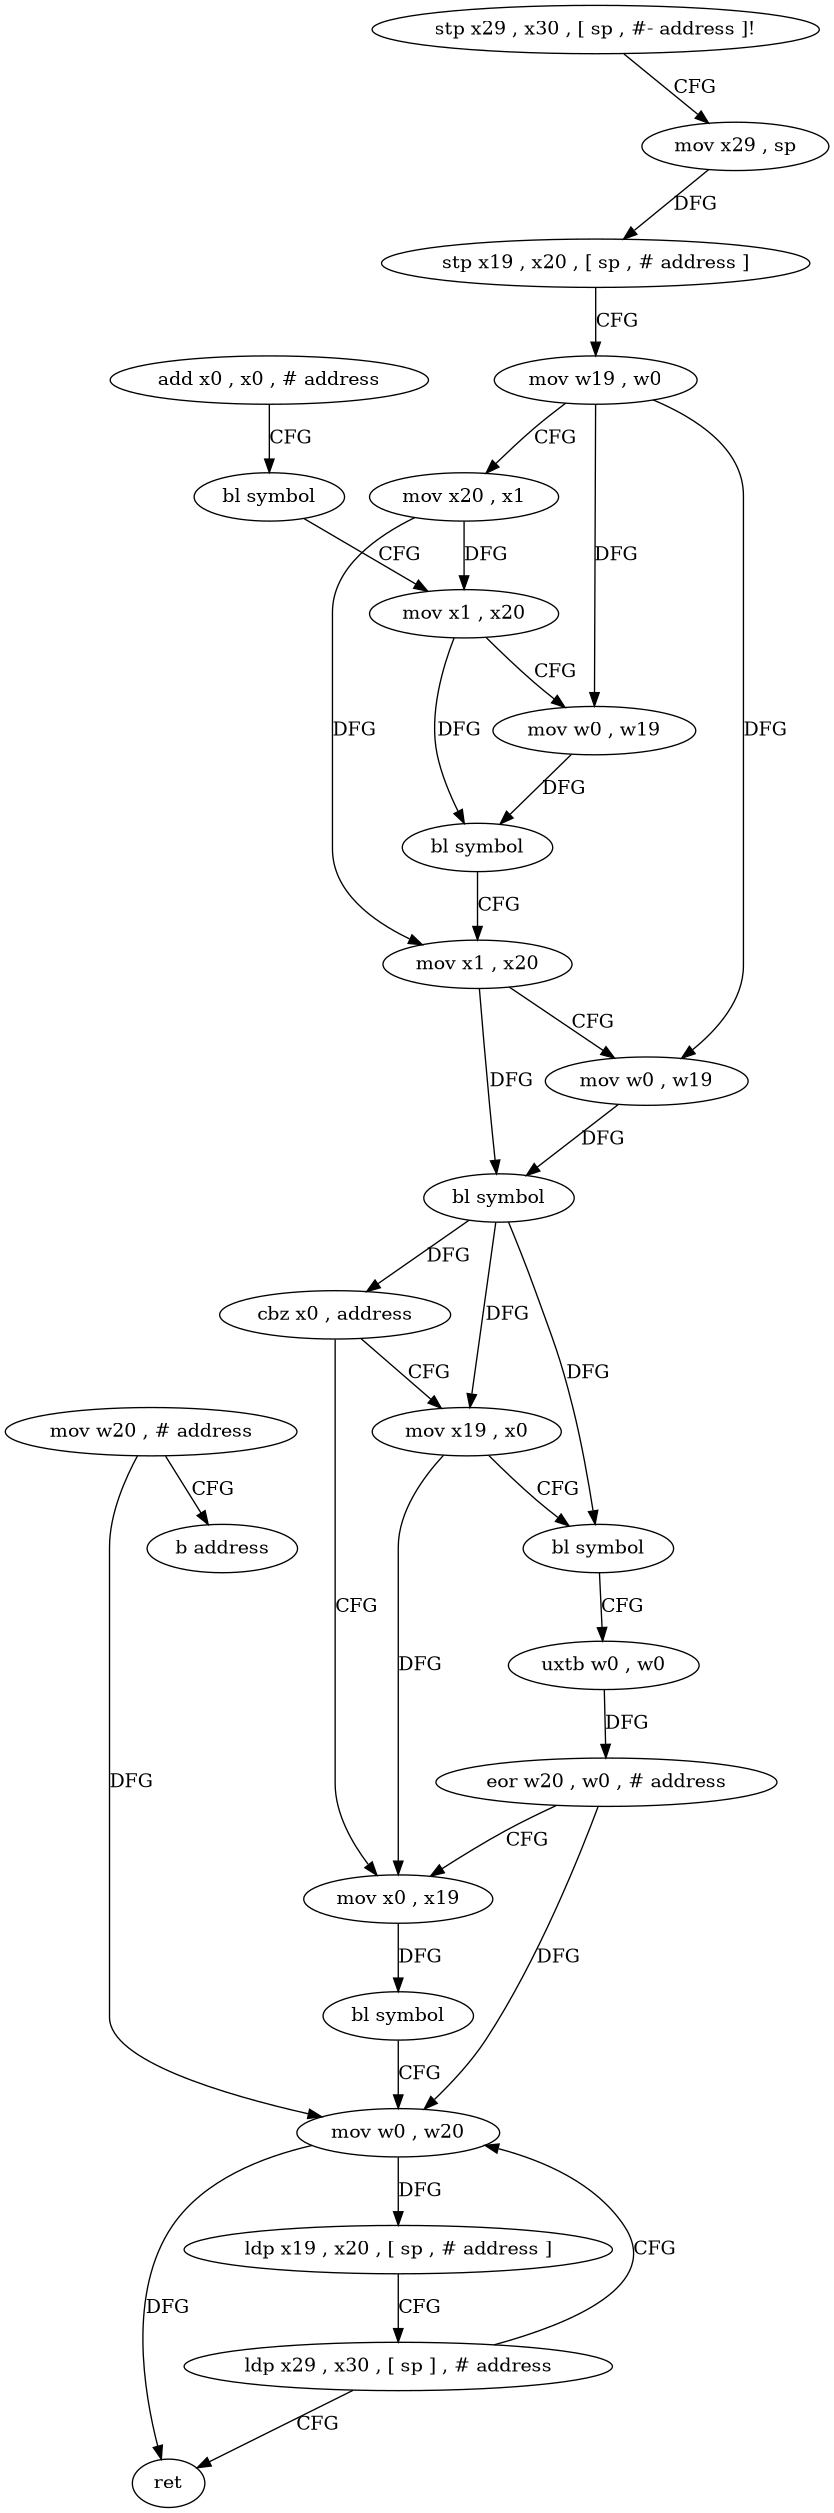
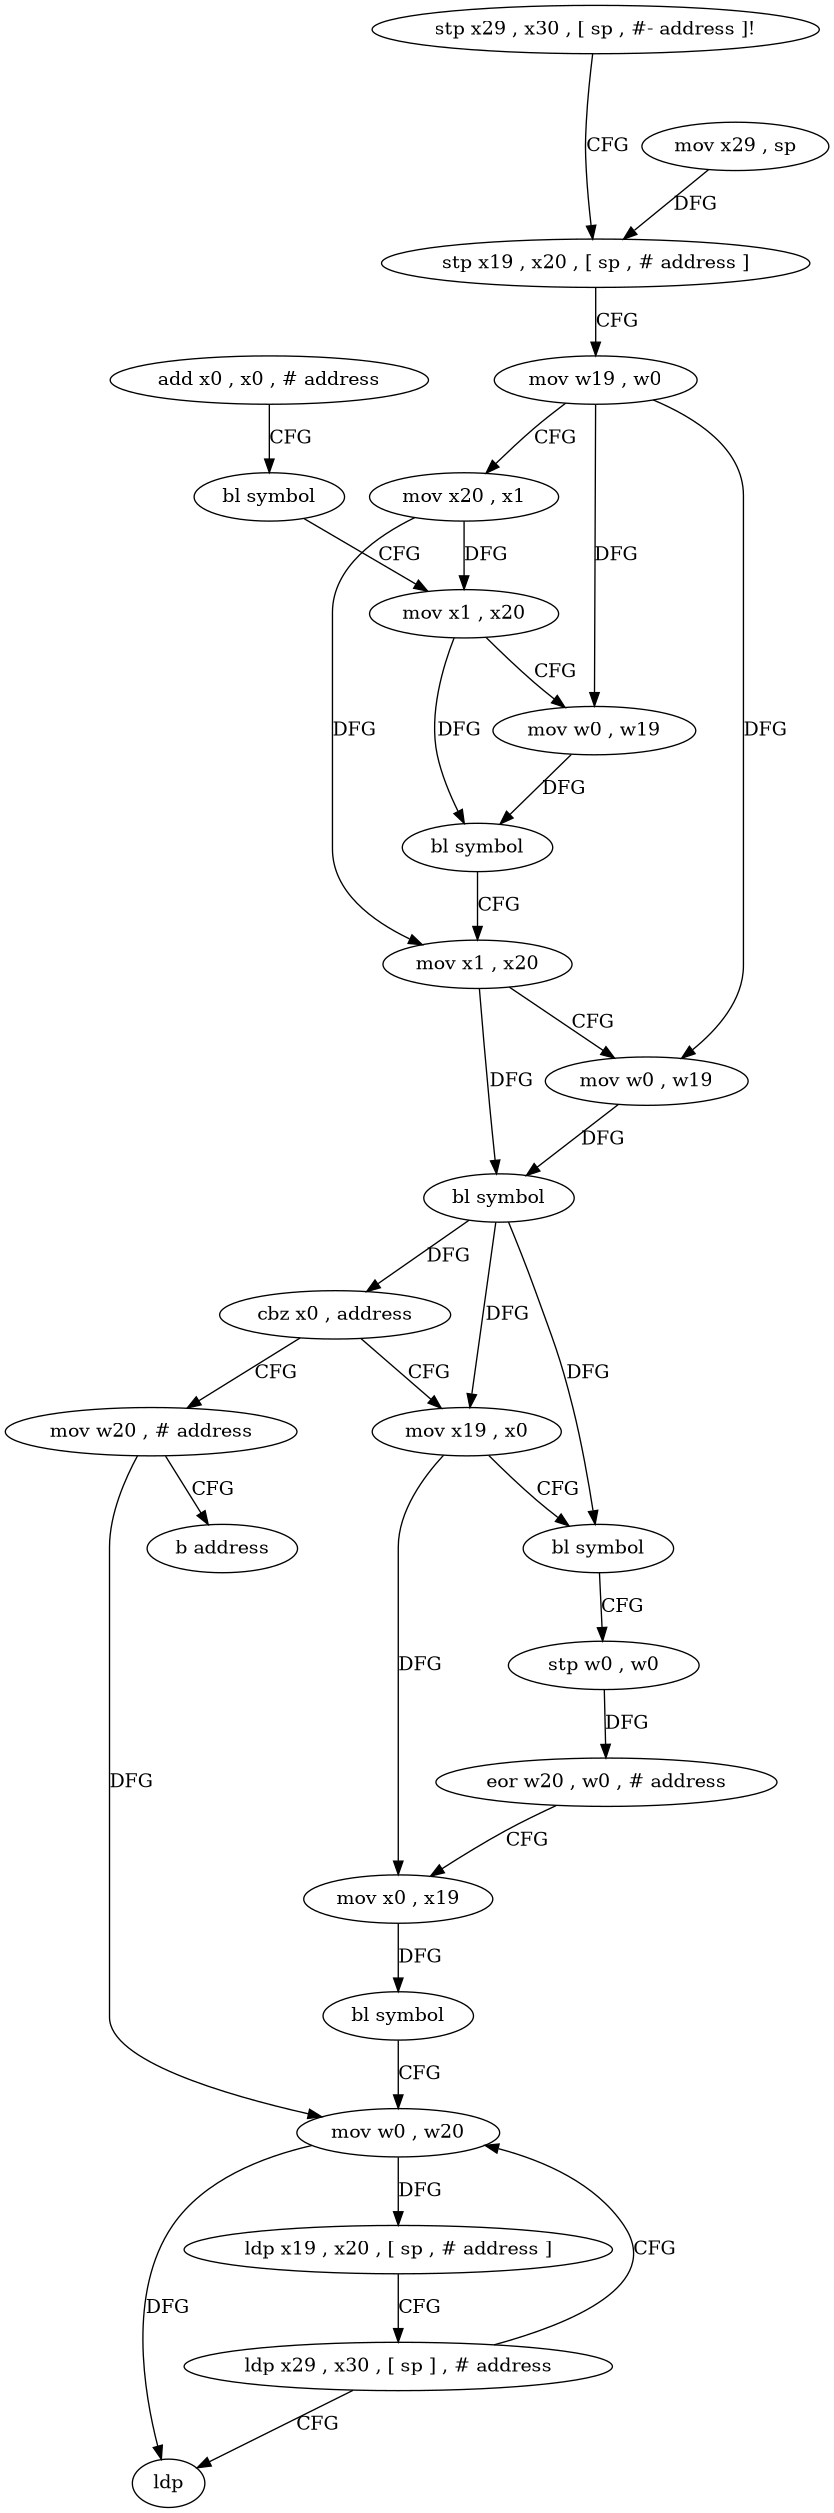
edge "stp x29 , x30 , [ sp , #- address ]!" -> "mov x29 , sp": now "stp x29 , x30 , [ sp , #- address ]!" -> "stp x19 , x20 , [ sp , # address ]"
edge "cbz x0 , address" -> "mov x0 , x19": now "cbz x0 , address" -> "mov w20 , # address"
node "uxtb w0 , w0": label "uxtb w0 , w0" -> "stp w0 , w0"
edge "eor w20 , w0 , # address" -> "mov w0 , w20": removed, label "DFG"
node "ret": label "ret" -> "ldp"
